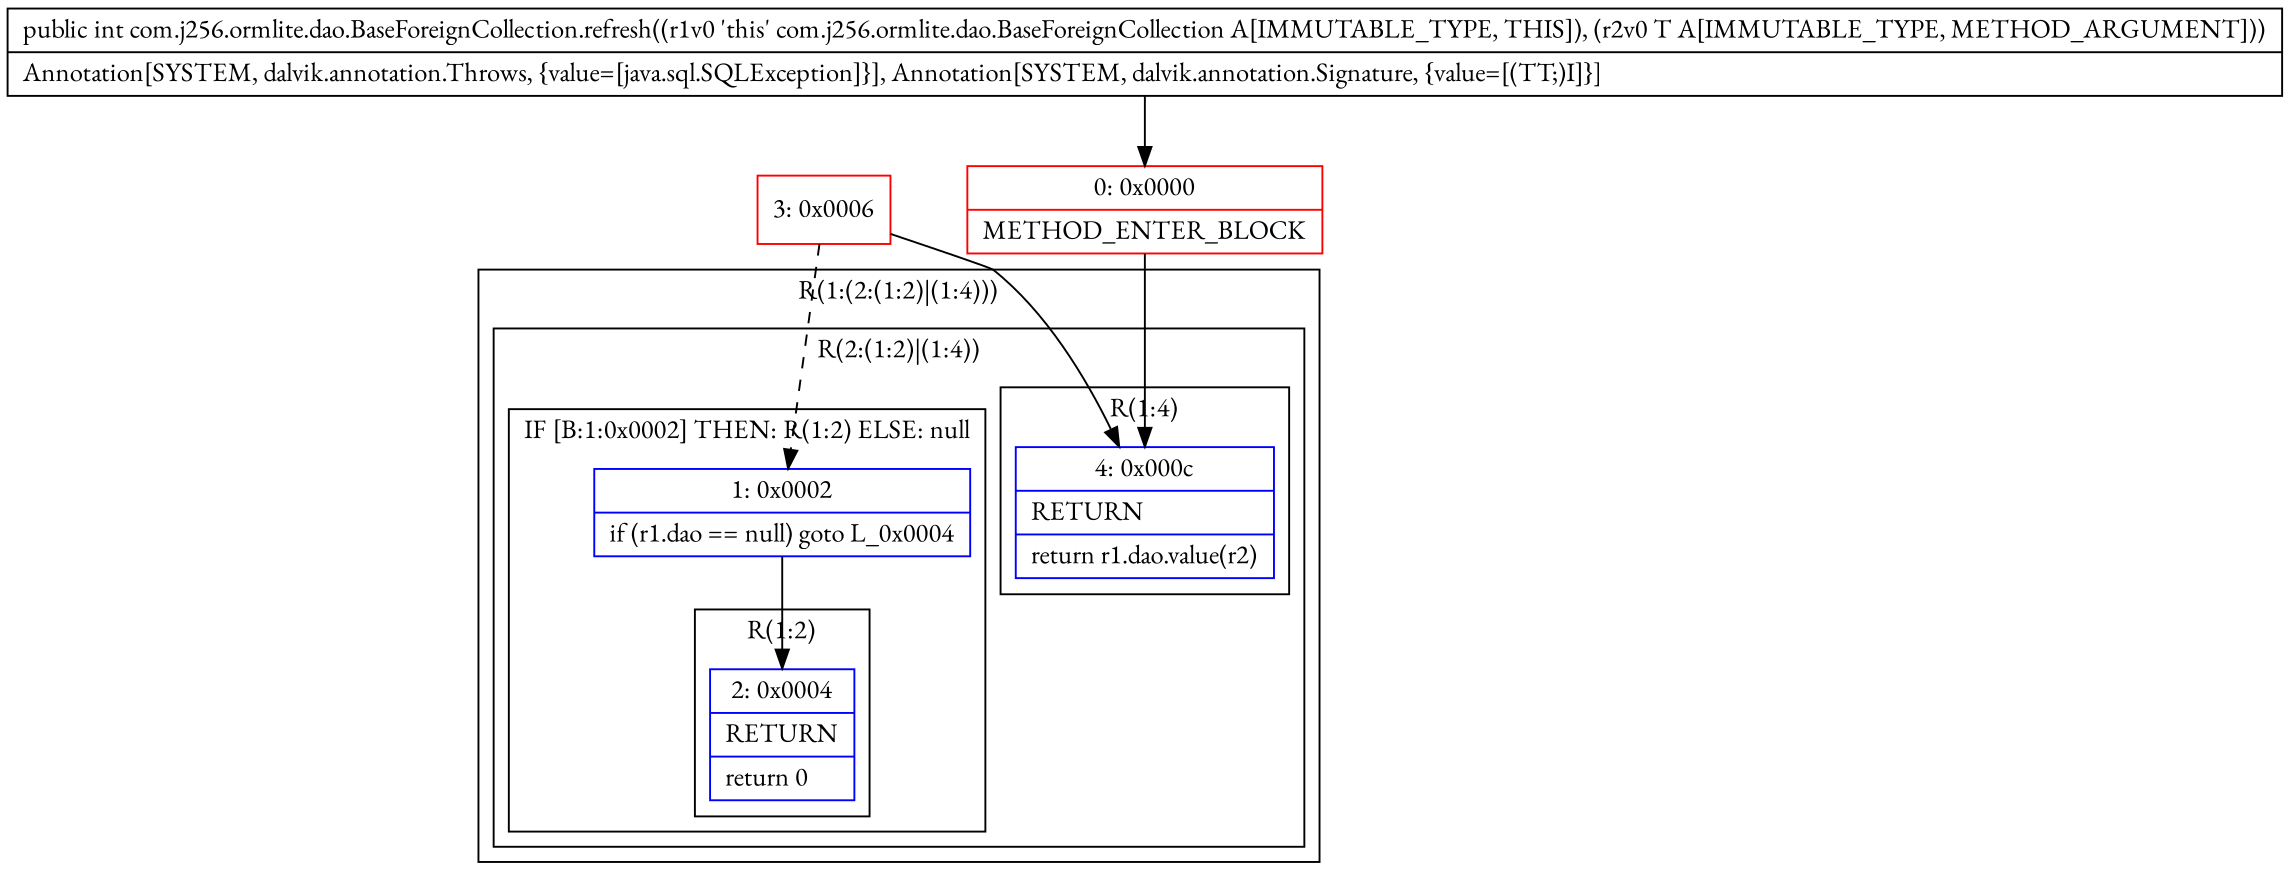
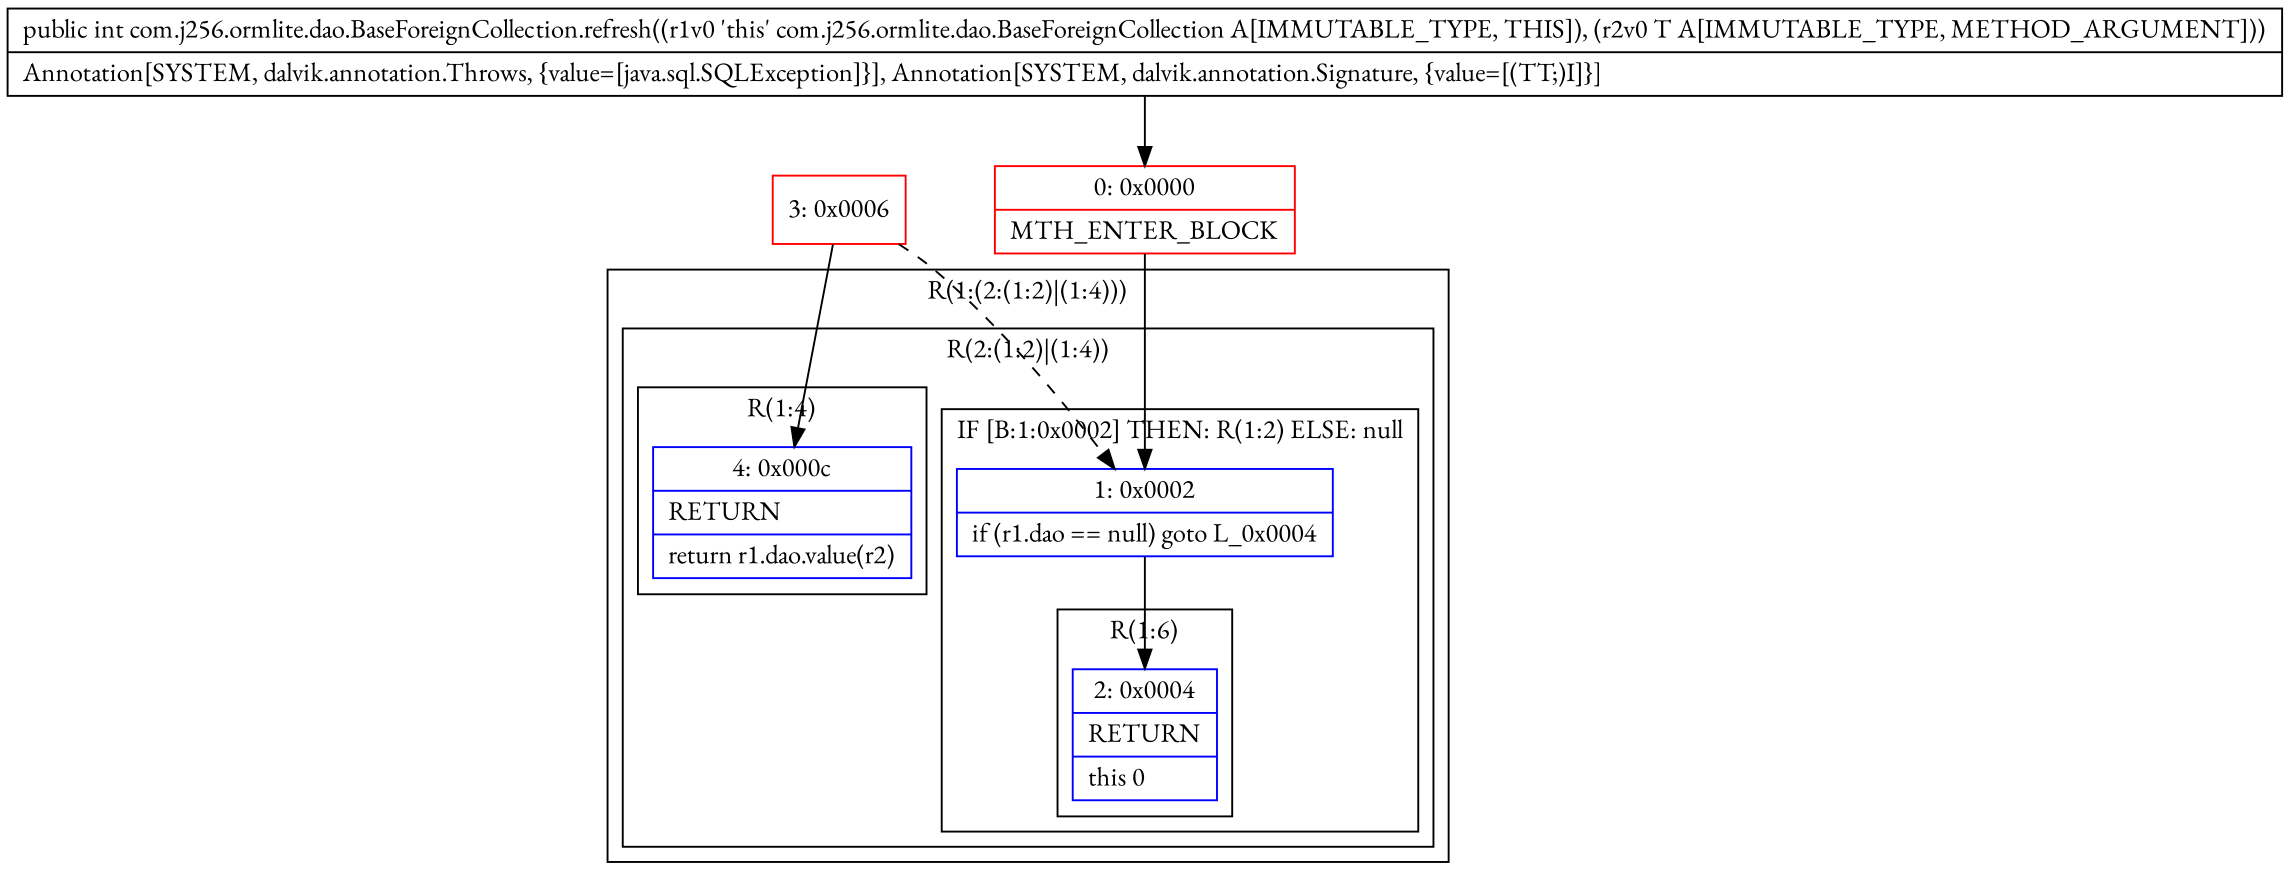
node "0: 0x0000": text "METHOD_ENTER_BLOCK" -> "MTH_ENTER_BLOCK"
edge "0: 0x0000" -> "4: 0x000c": now "0: 0x0000" -> "1: 0x0002"
cluster "R(1:2)": label "R(1:2)" -> "R(1:6)"
node "2: 0x0004": text "return 0" -> "this 0"
